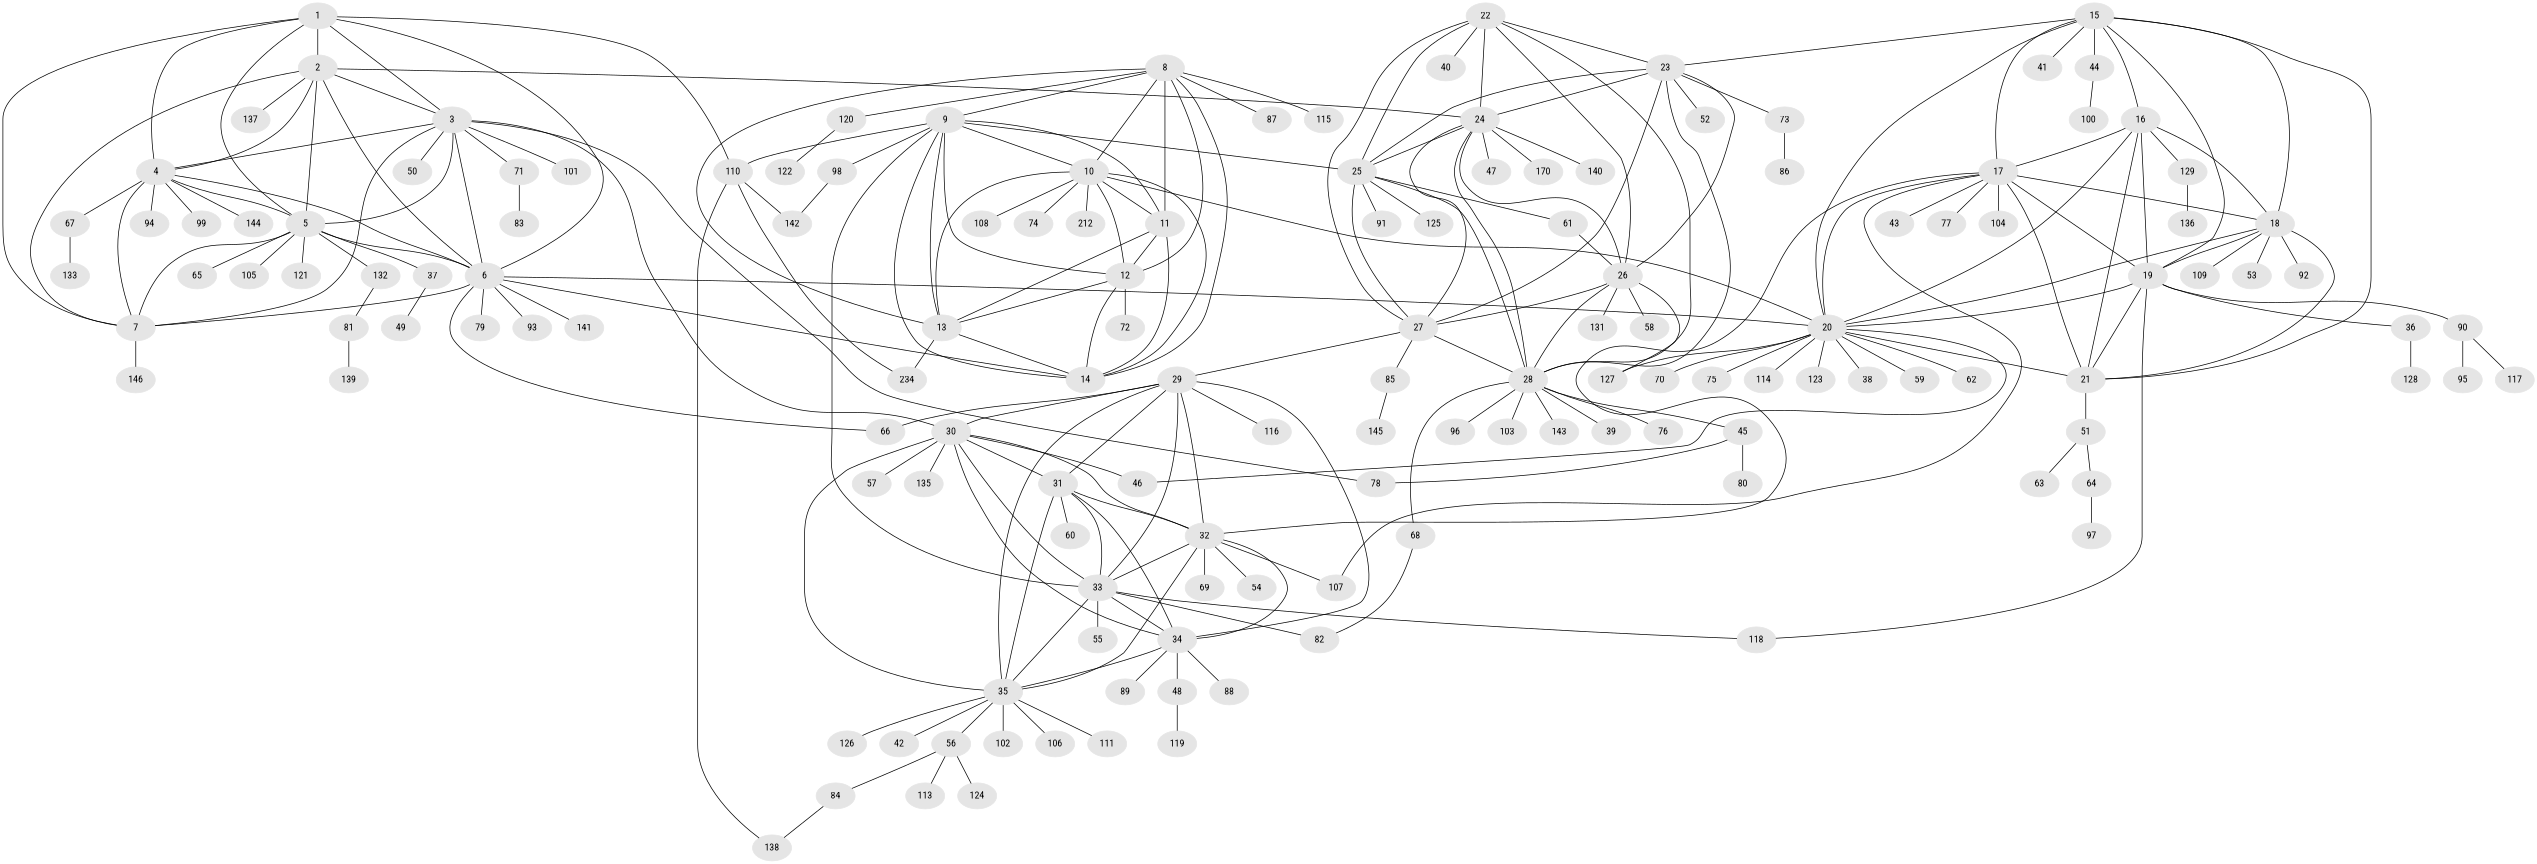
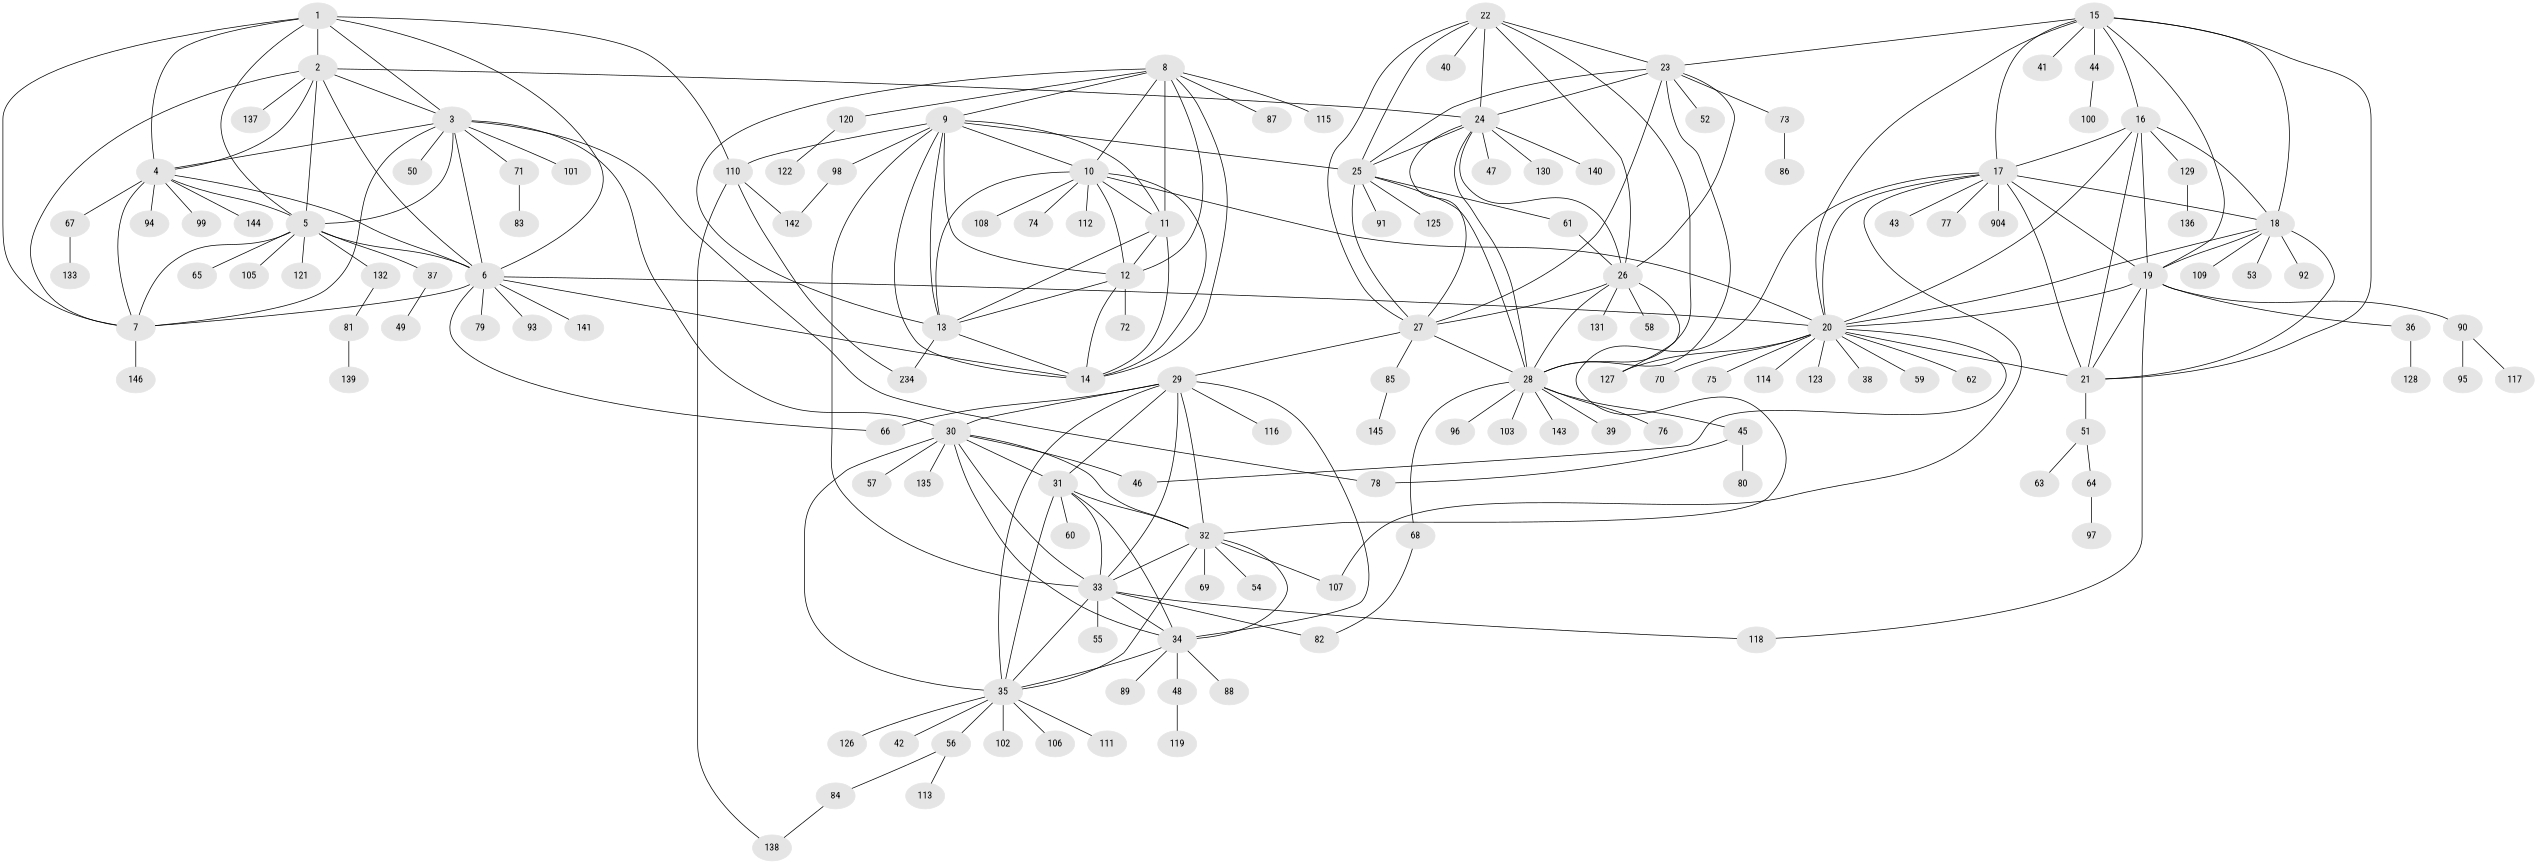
node "170": label "170" -> "130"
node "212": label "212" -> "112"
node "104": label "104" -> "904"
node "124": removed
